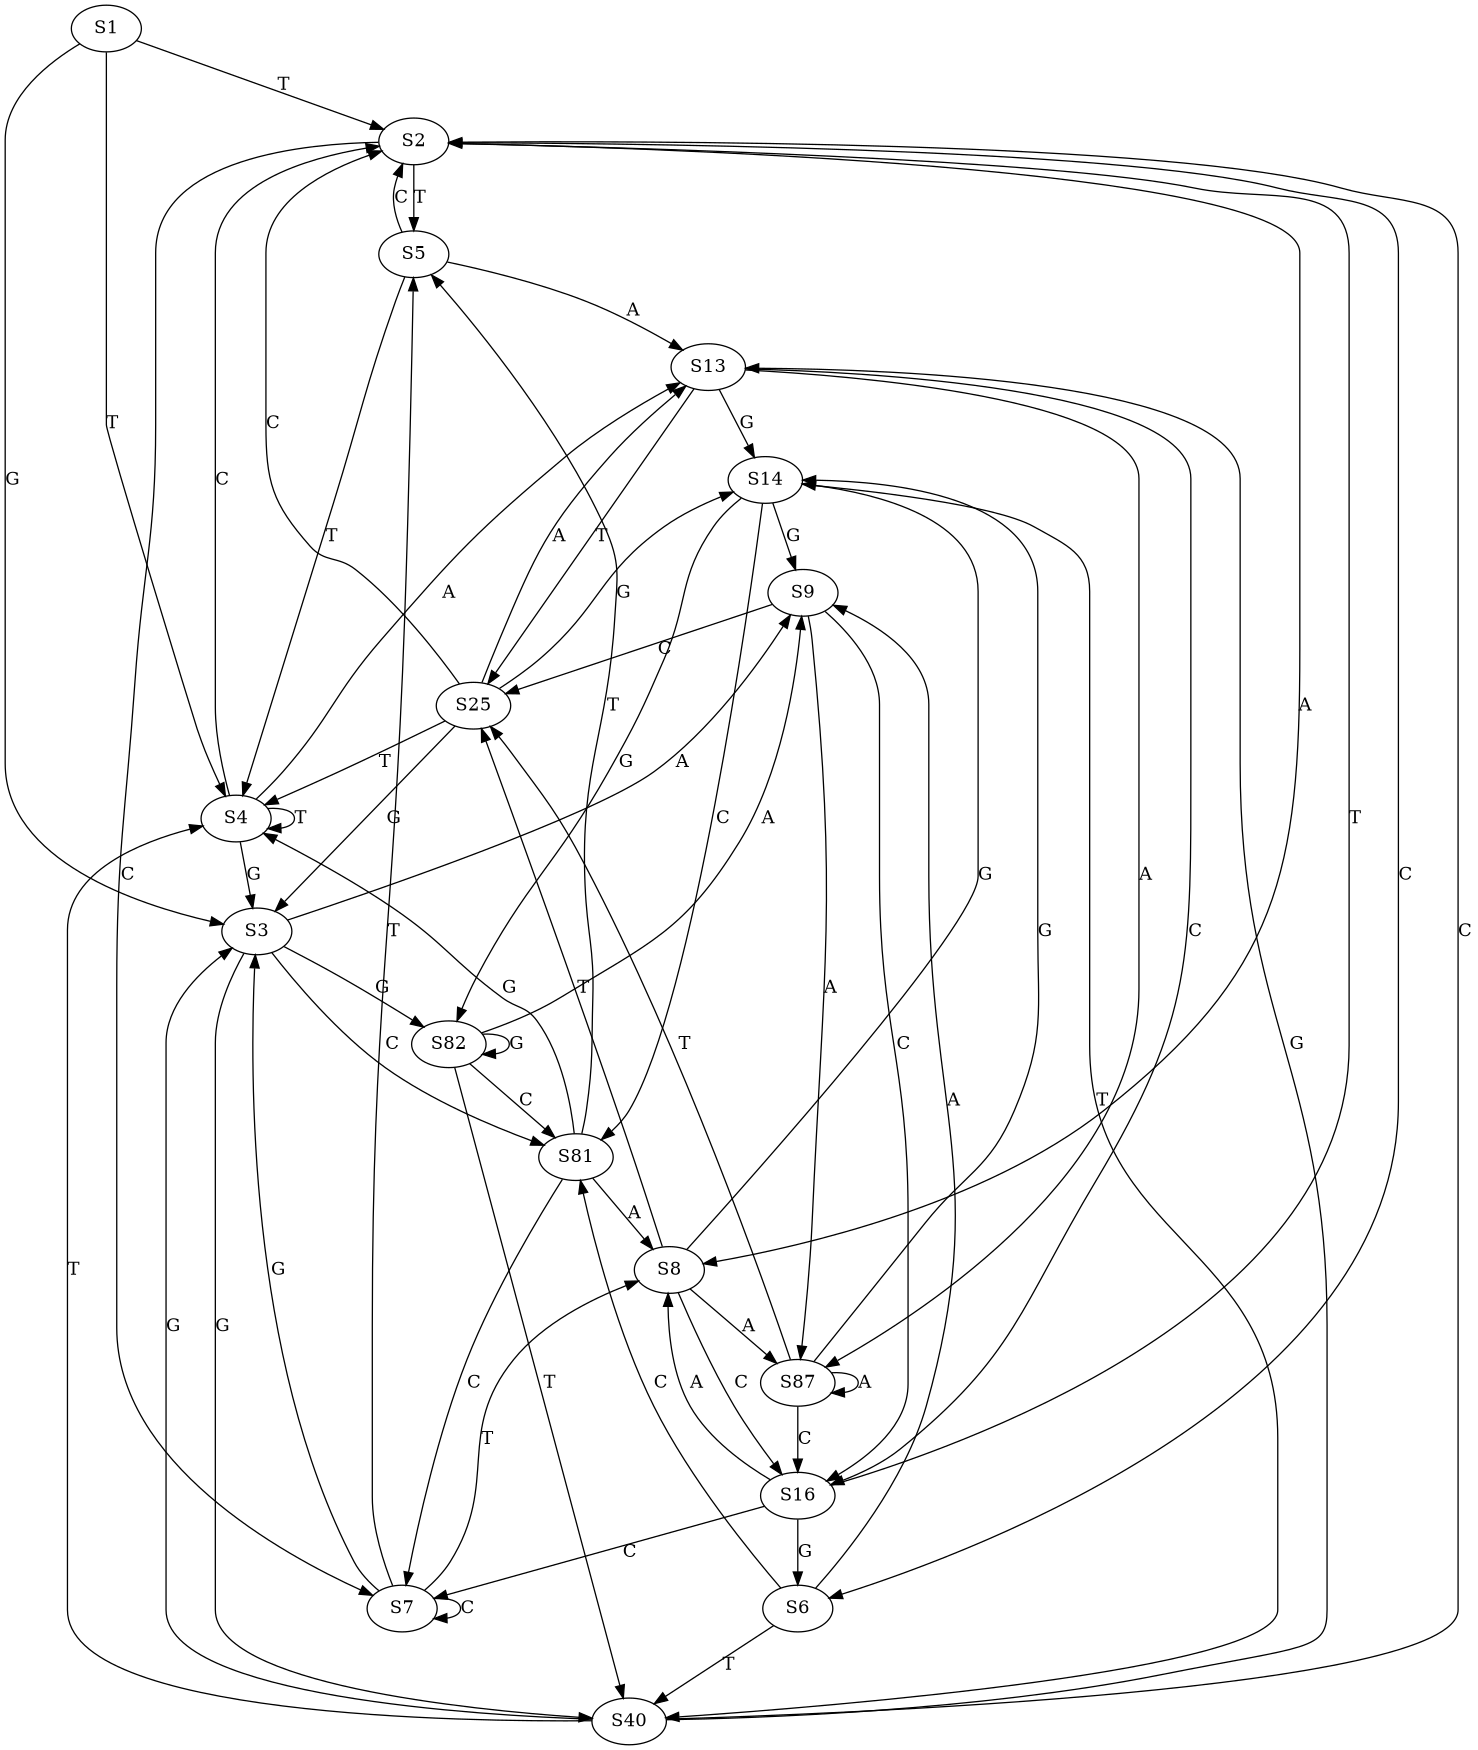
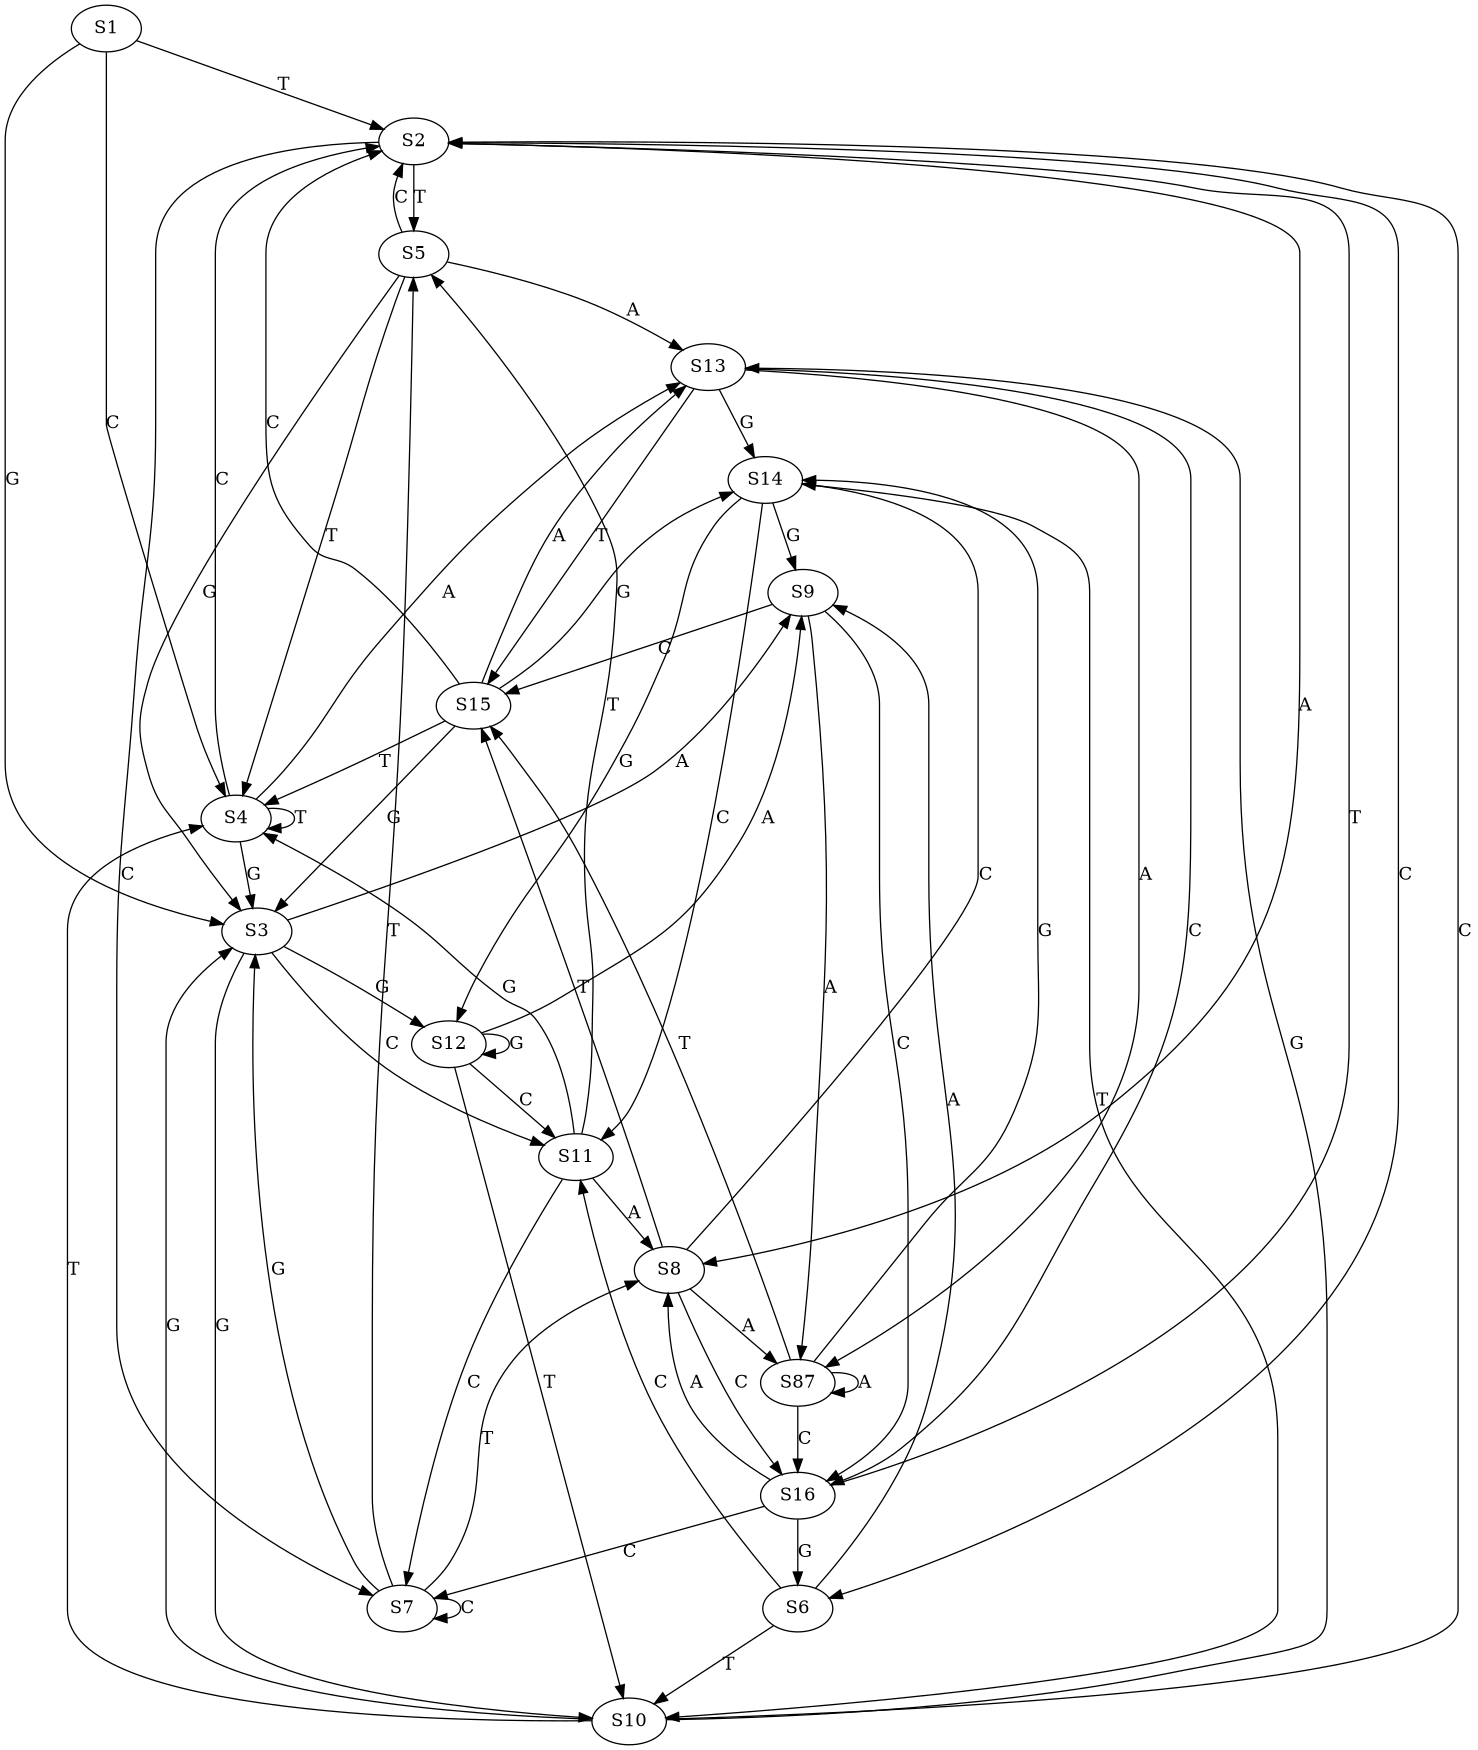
edge "S1" -> "S4": label "T" -> "C"
edge "S5" -> "S3": added, label "G"
node "S25": label "S25" -> "S15"
edge "S8" -> "S14": label "G" -> "C"
node "S82": label "S82" -> "S12"
node "S81": label "S81" -> "S11"
node "S40": label "S40" -> "S10"
